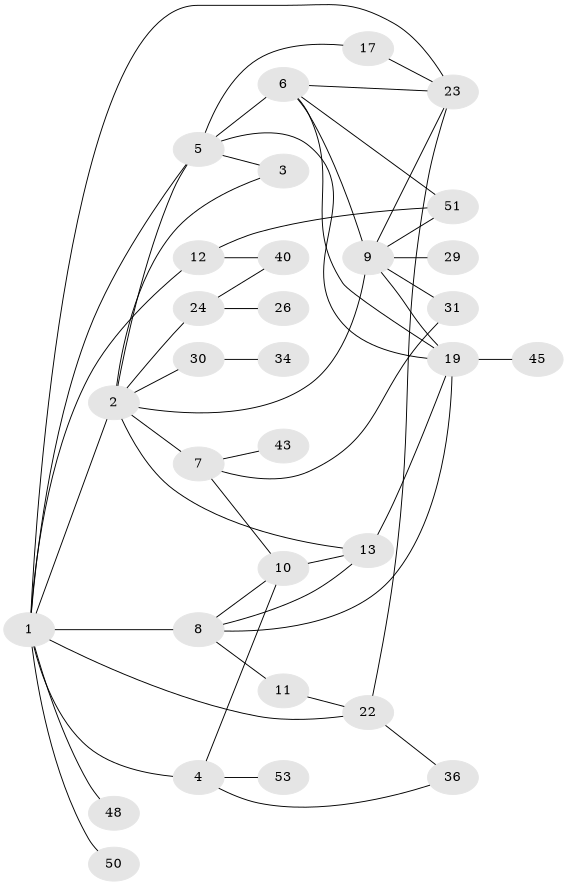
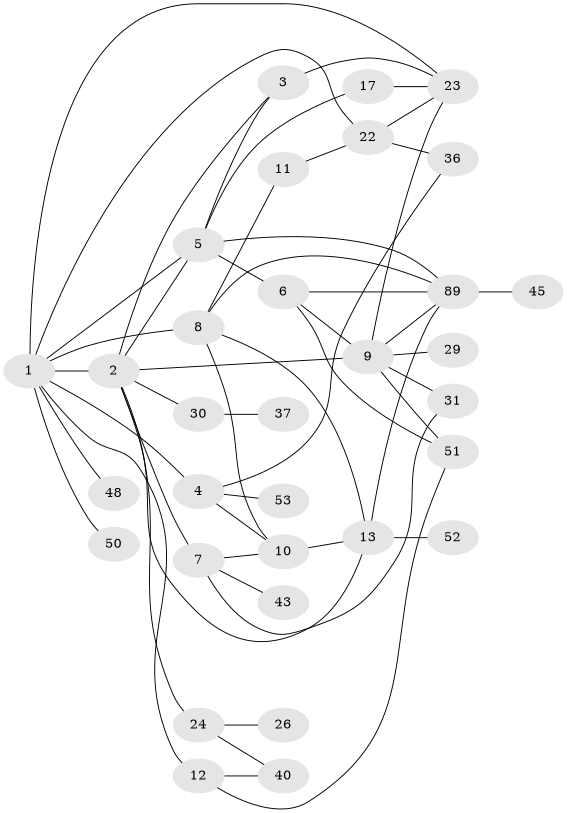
edge "6" -- "23": now "3" -- "23"
node "34": label "34" -> "37"
node "19": label "19" -> "89"
node "52": added
